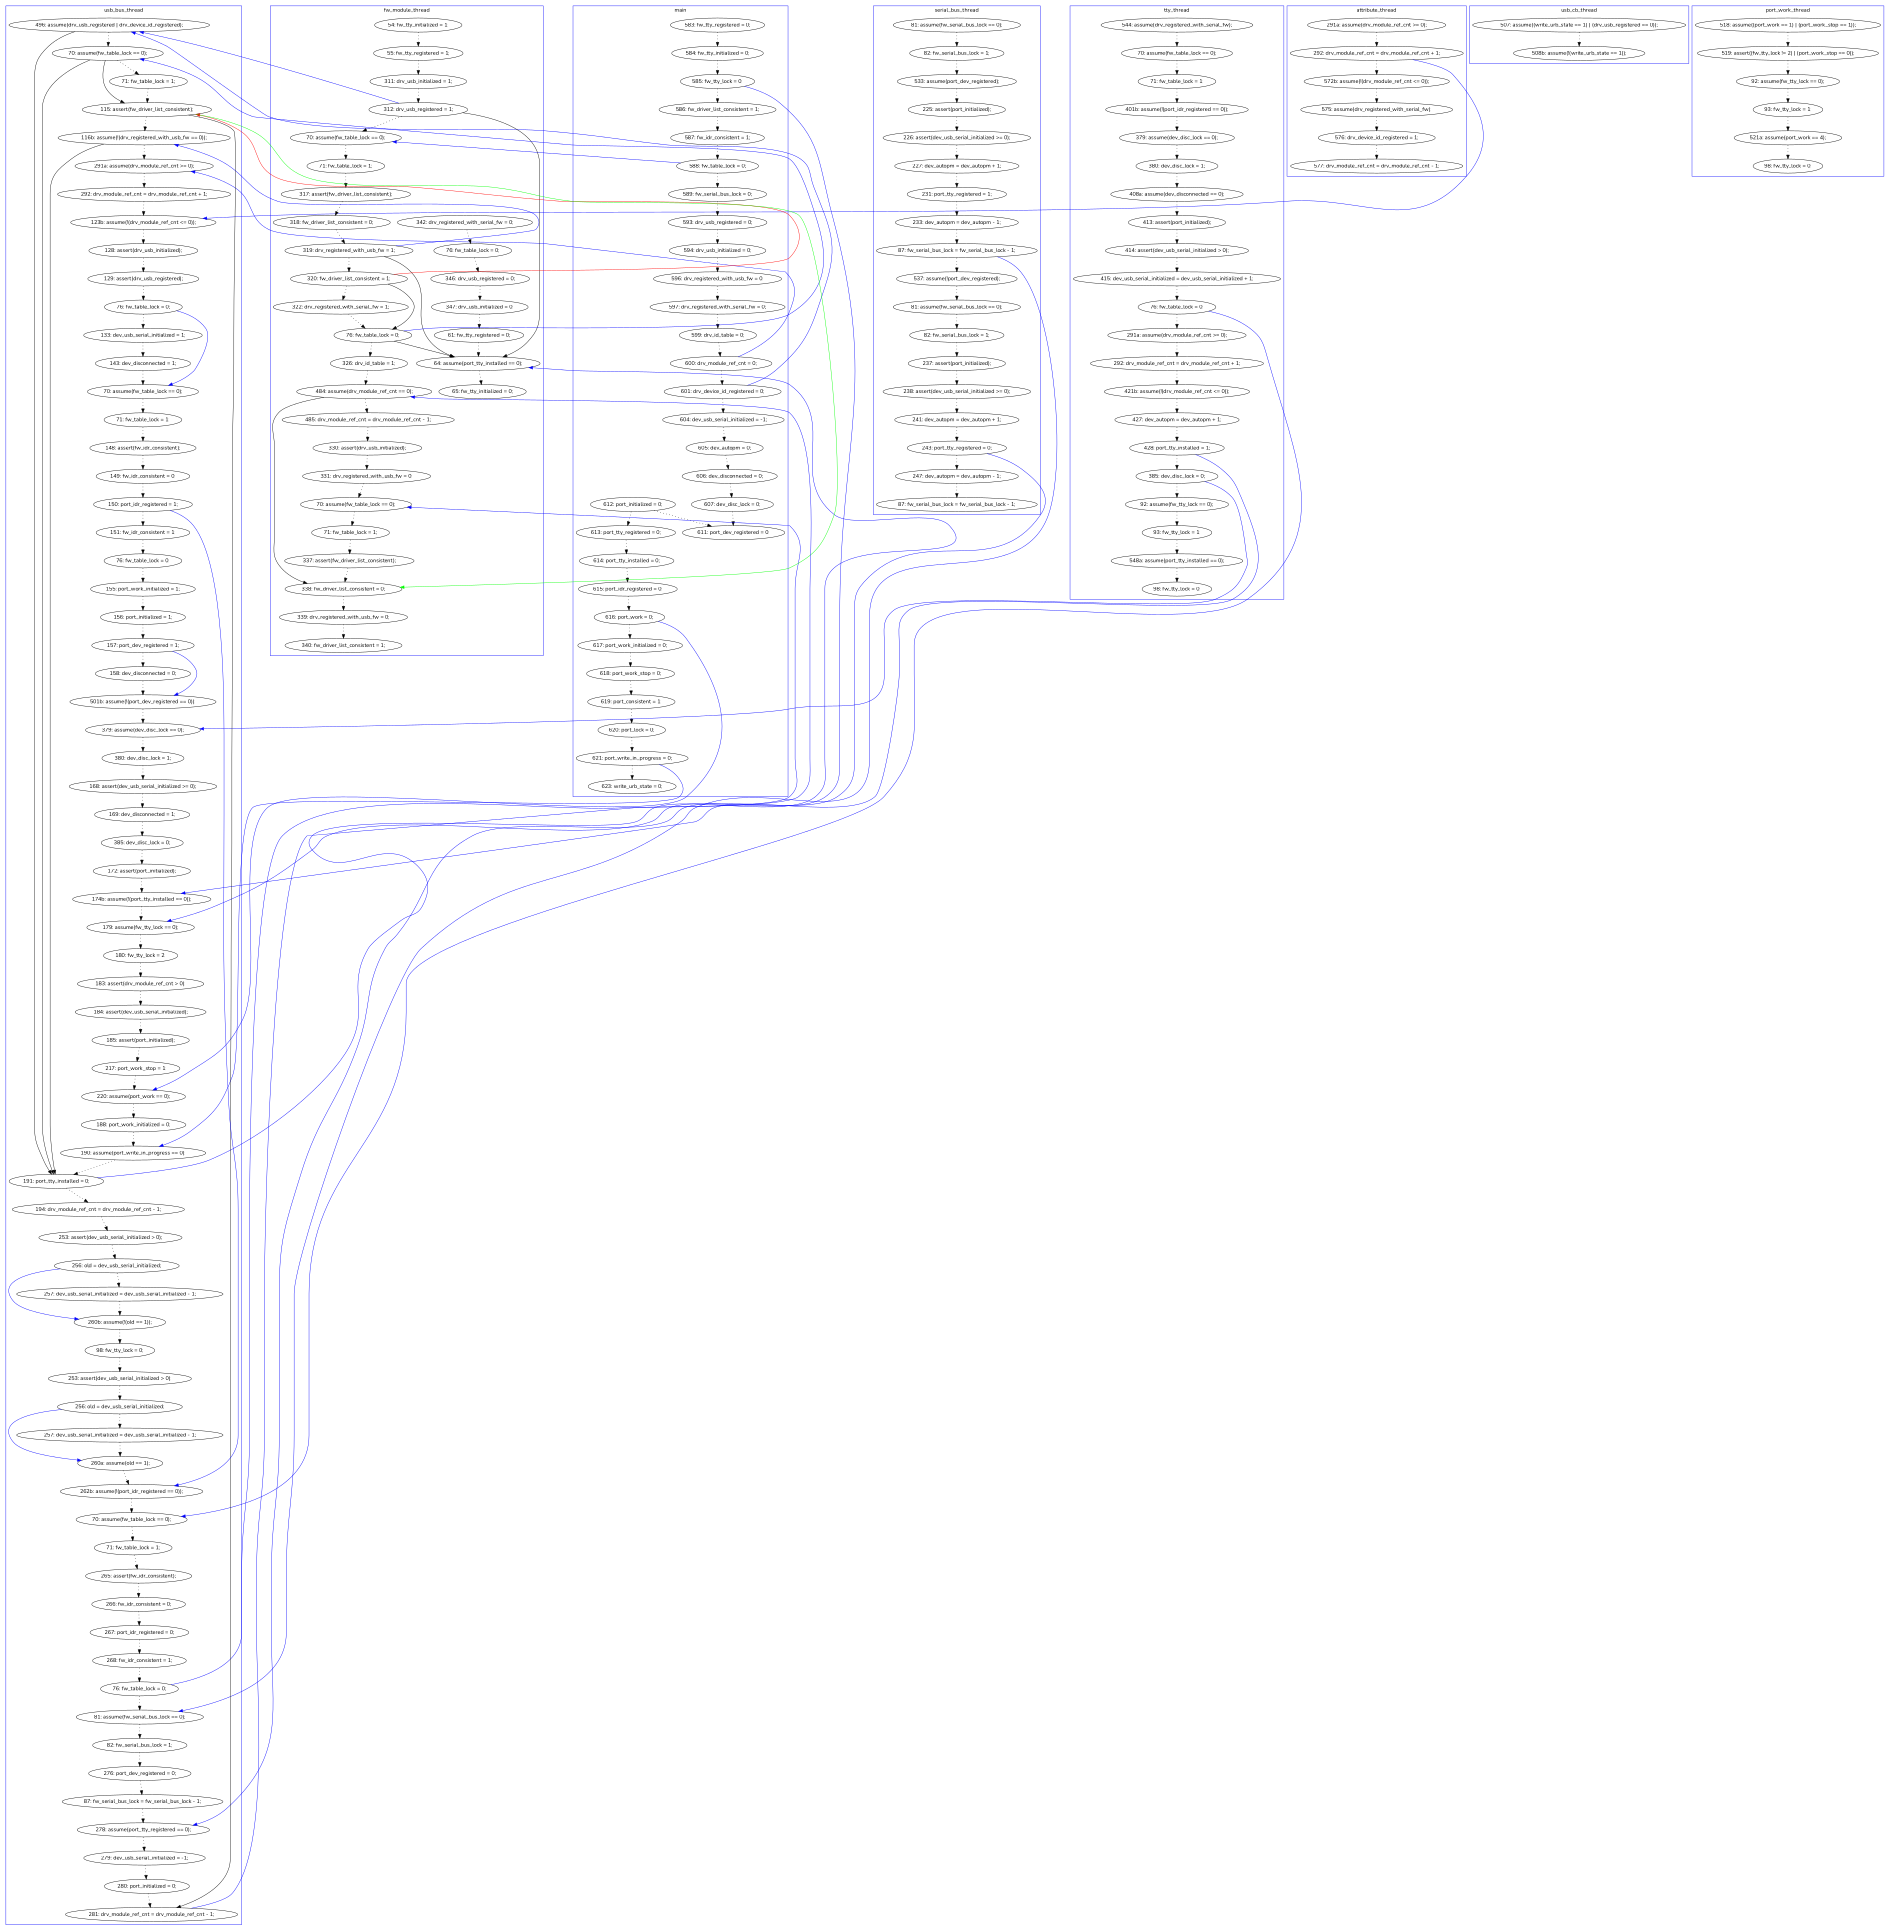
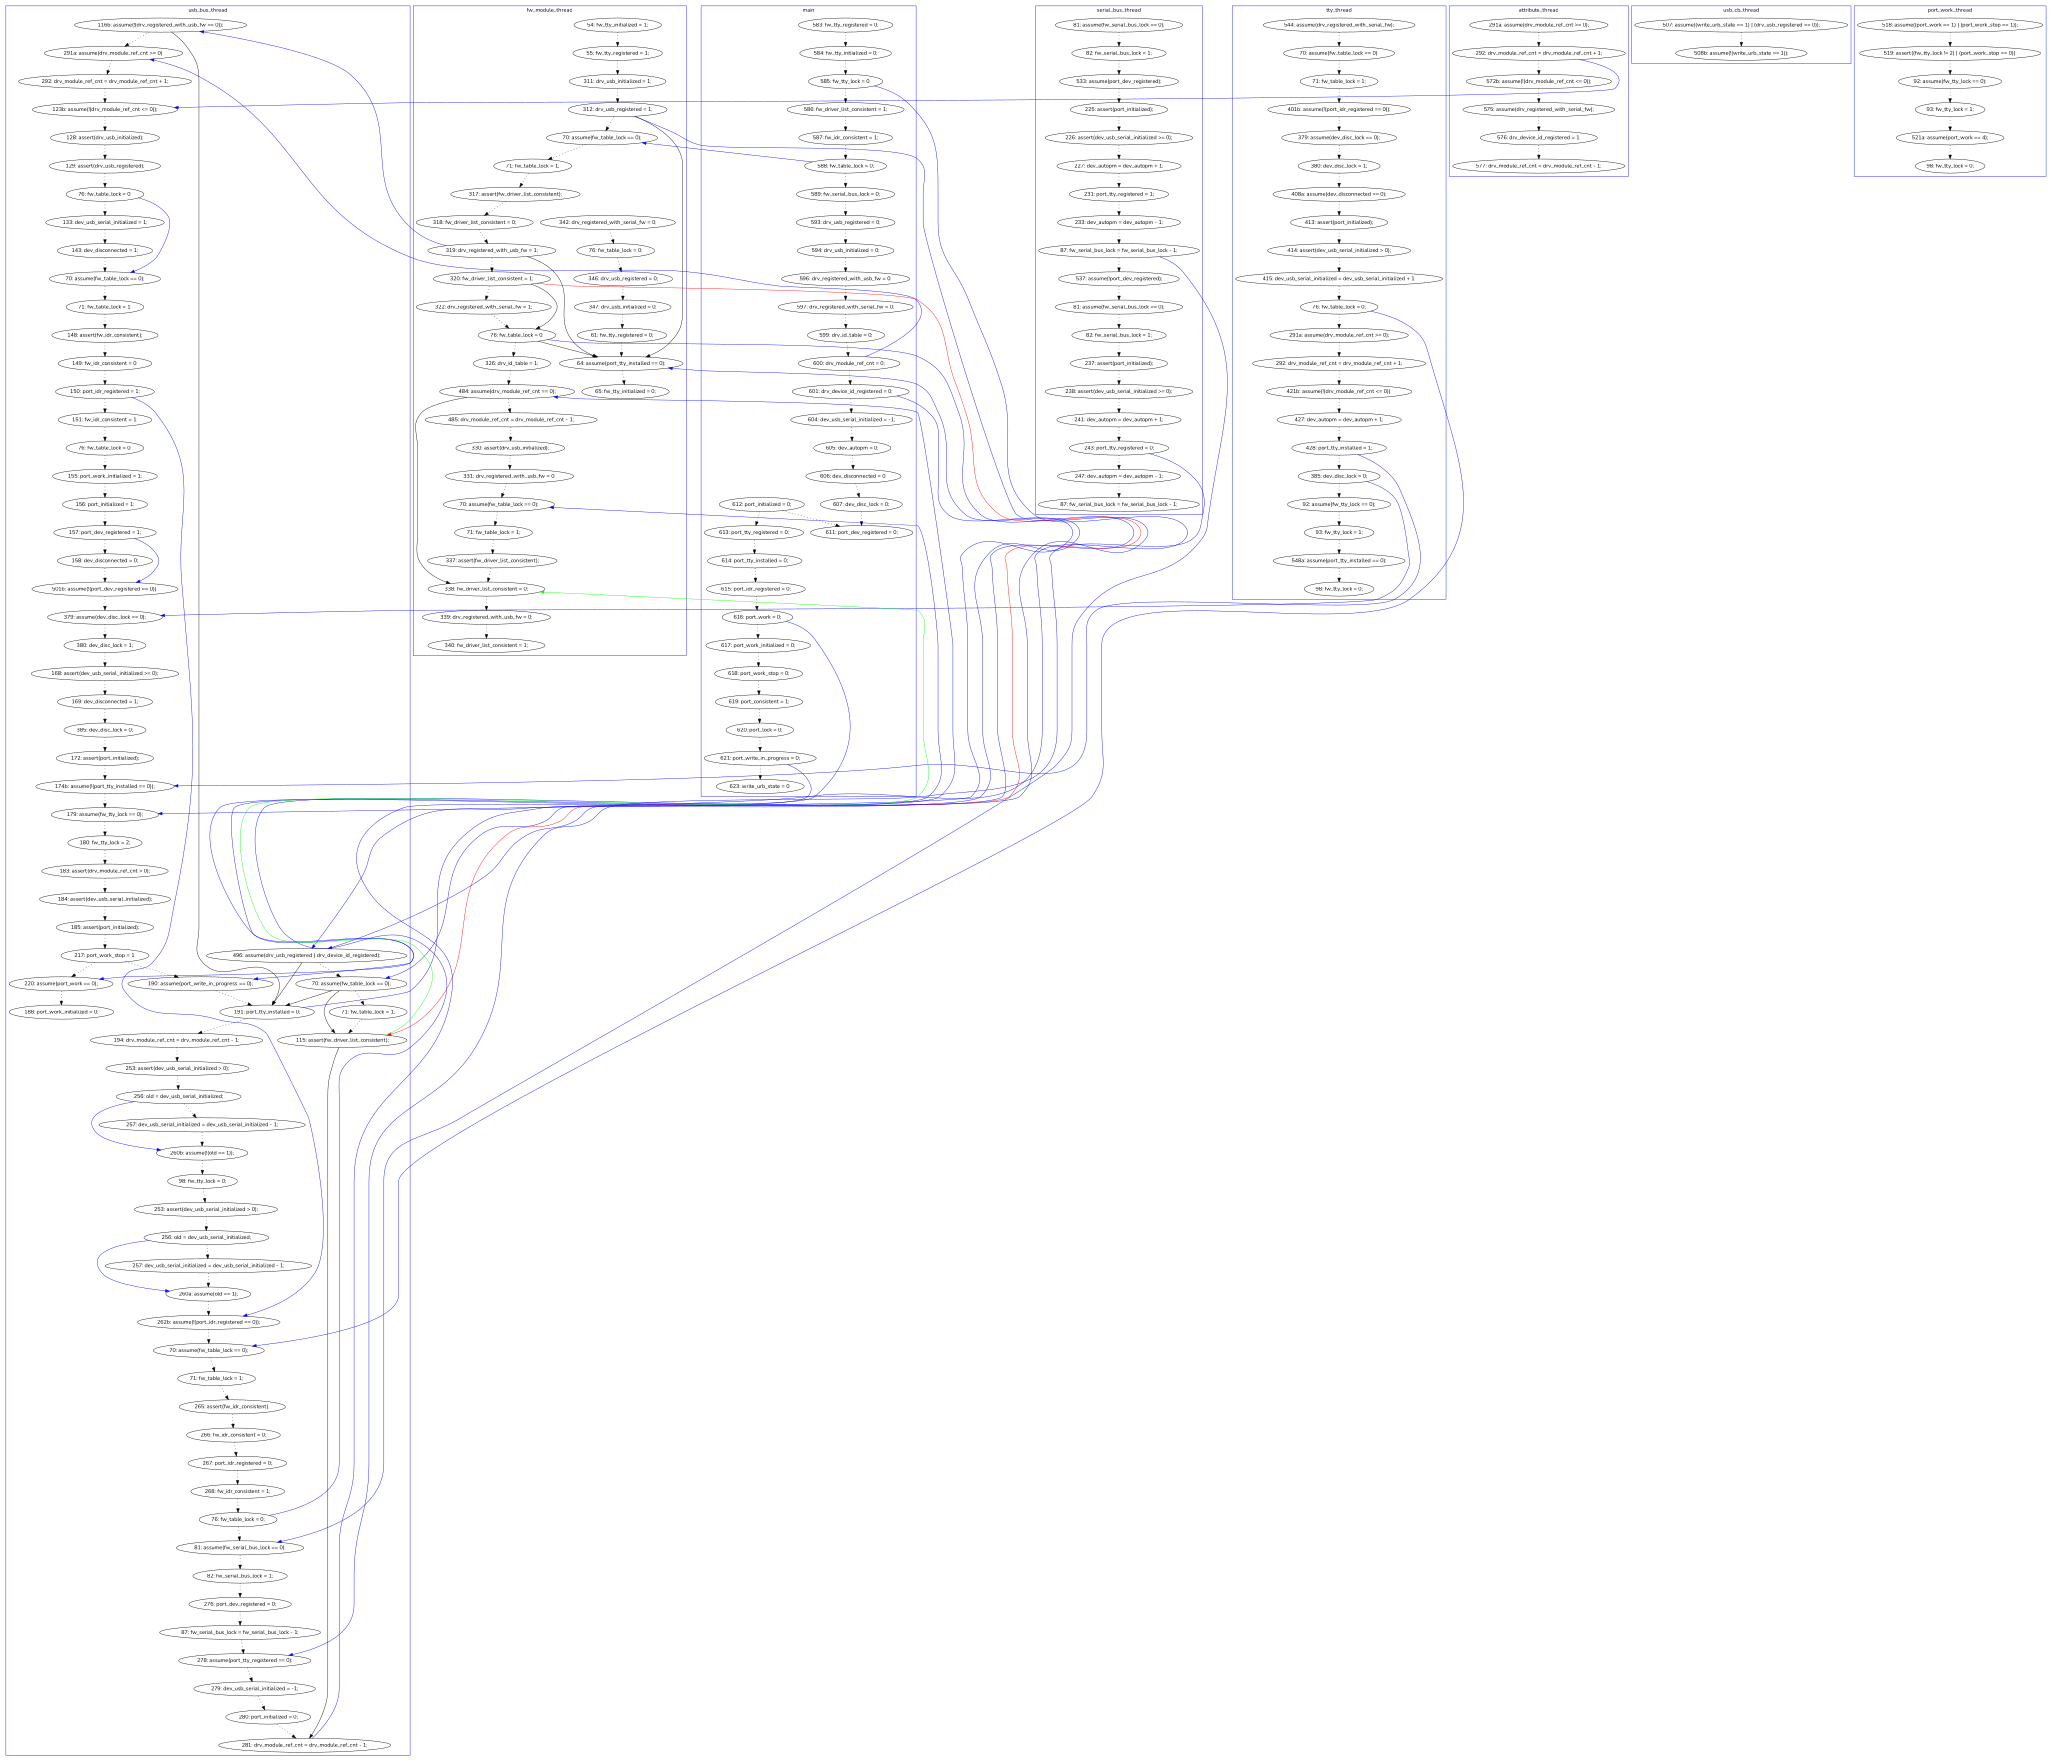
edge "115: assert(fw_driver_list_consistent);" -> "116b: assume(!(drv_registered_with_usb_fw == 0));": removed
edge "188: port_work_initialized = 0;" -> "190: assume(port_write_in_progress == 0);": now "217: port_work_stop = 1;" -> "190: assume(port_write_in_progress == 0);"
